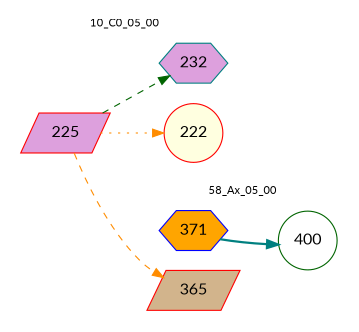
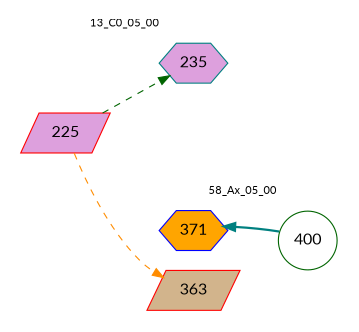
cluster "10_C0_05_00": label "10_C0_05_00" -> "13_C0_05_00"
node "232": label "232" -> "235"
node "222": removed
edge "371" -> "400": reversed
node "365": label "365" -> "363"
